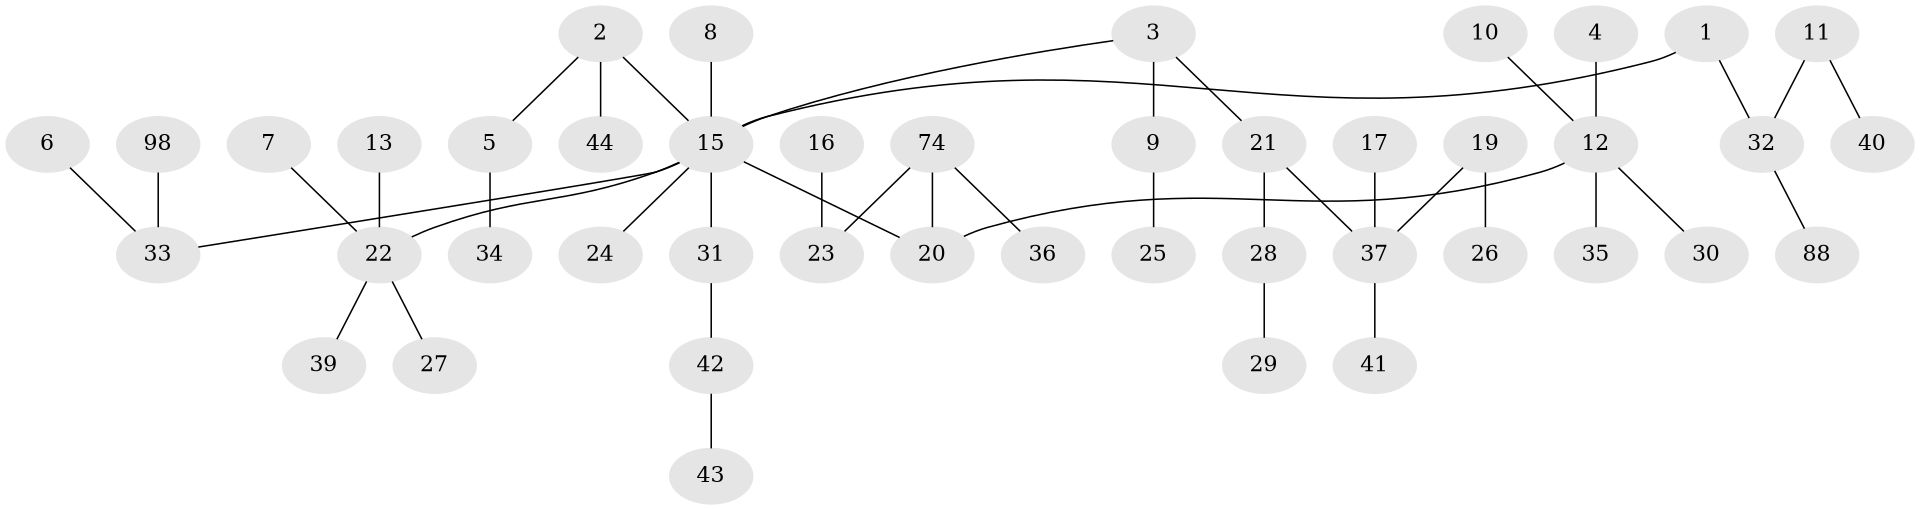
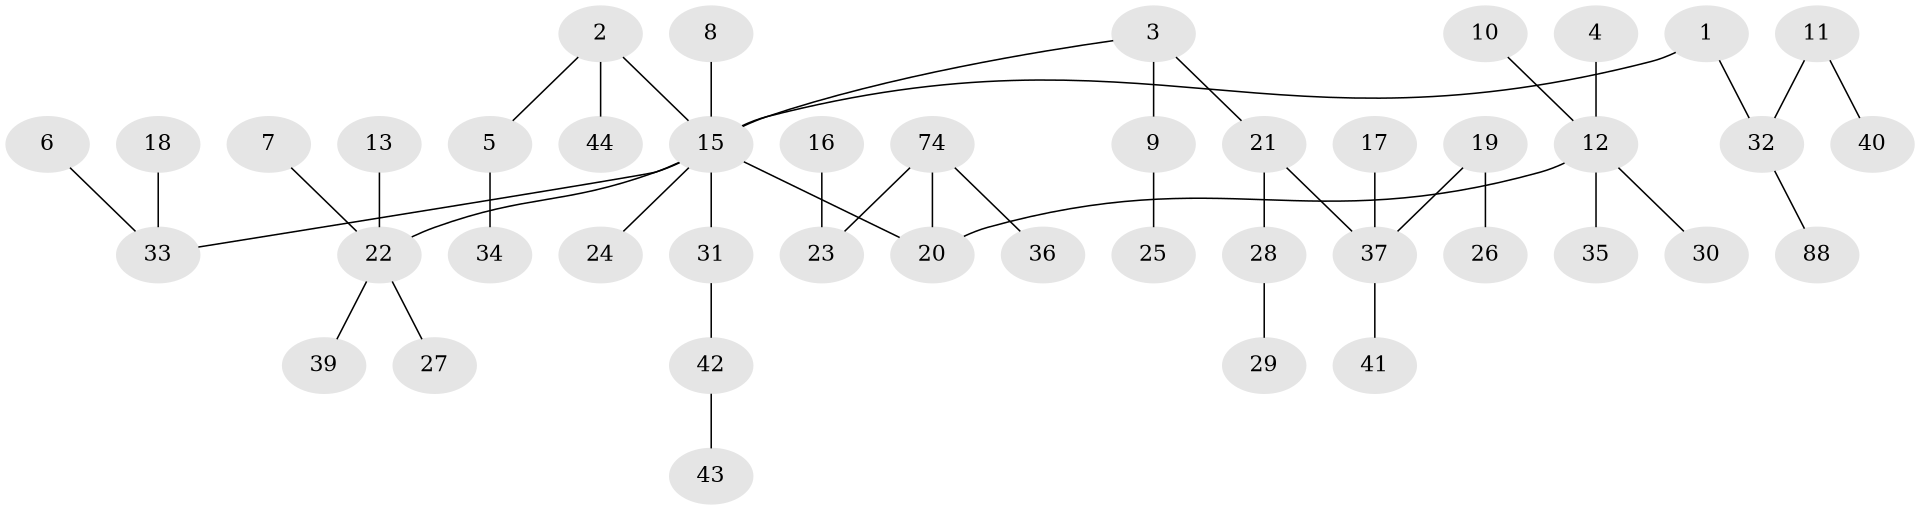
node "98": label "98" -> "18"
